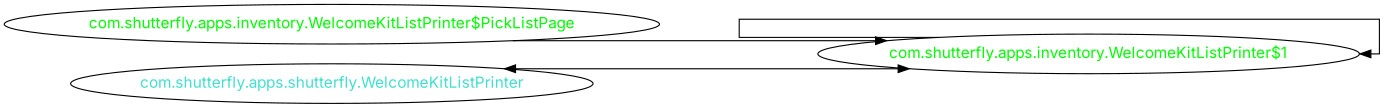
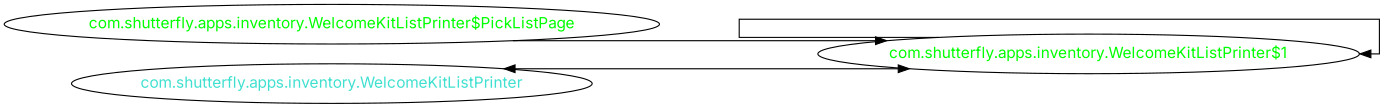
node "com.shutterfly.apps.shutterfly.WelcomeKitListPrinter": label "com.shutterfly.apps.shutterfly.WelcomeKitListPrinter" -> "com.shutterfly.apps.inventory.WelcomeKitListPrinter"
